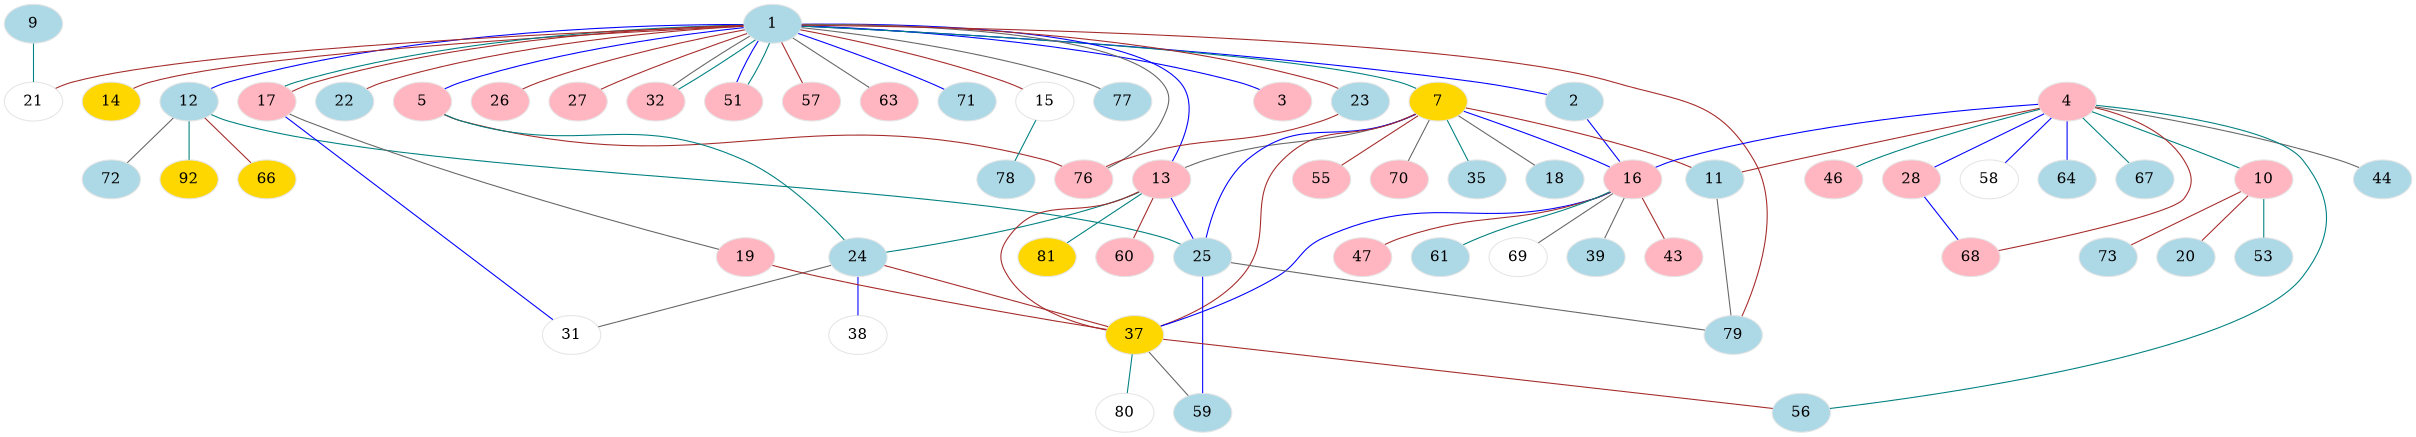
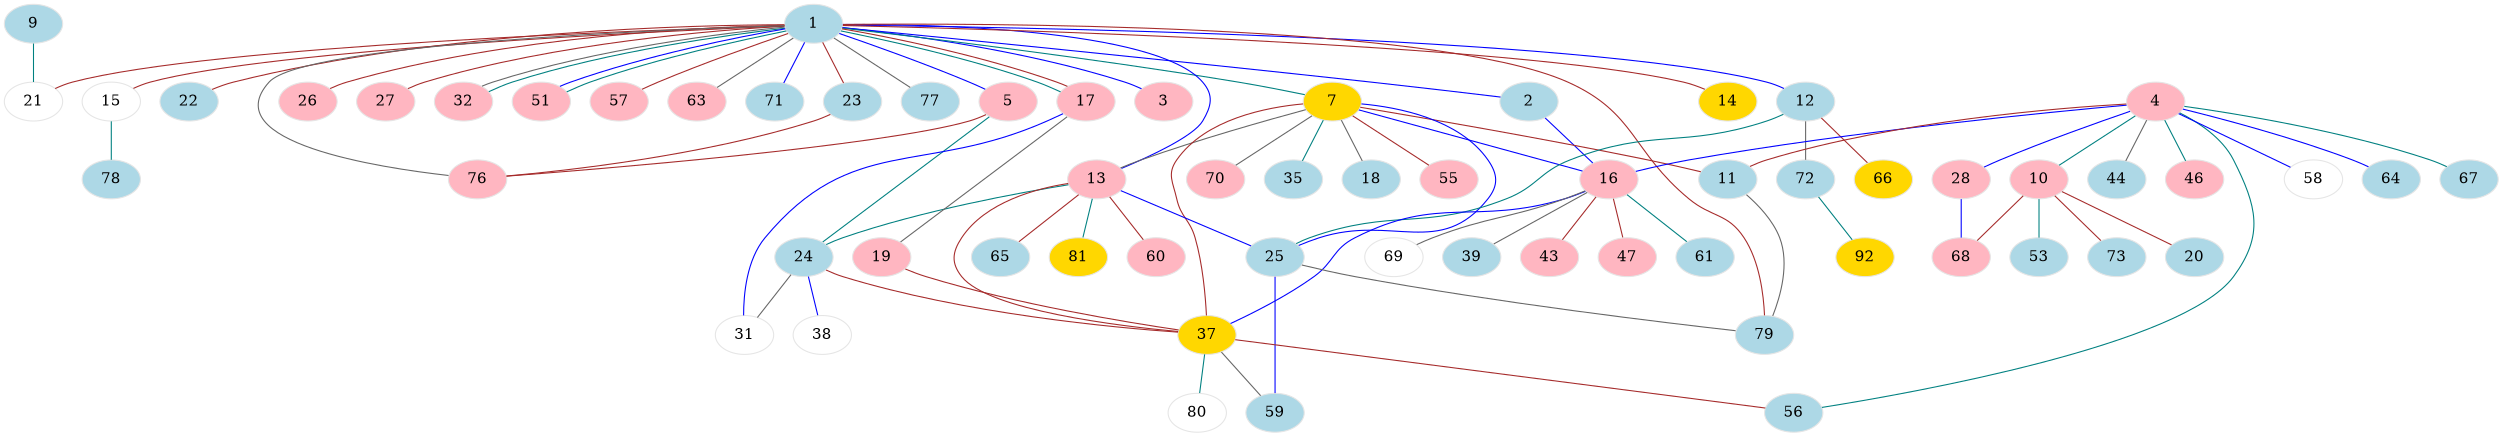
edge "12" -- "92": now "72" -- "92"
edge "4" -- "68": now "10" -- "68"
node "65": added
